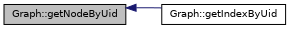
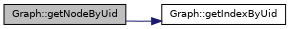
edge "Graph::getIndexByUid" -> "Graph::getNodeByUid": reversed
